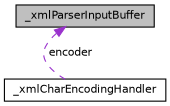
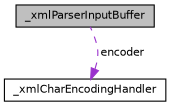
edge "_xmlCharEncodingHandler" -> "_xmlParserInputBuffer": reversed
